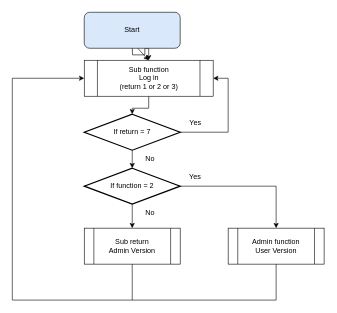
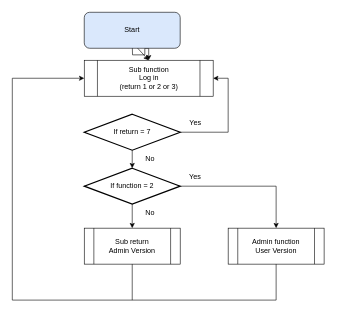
edge "Sub function Log in (return 1 or 2 or 3)" -> "If return = 7": removed
